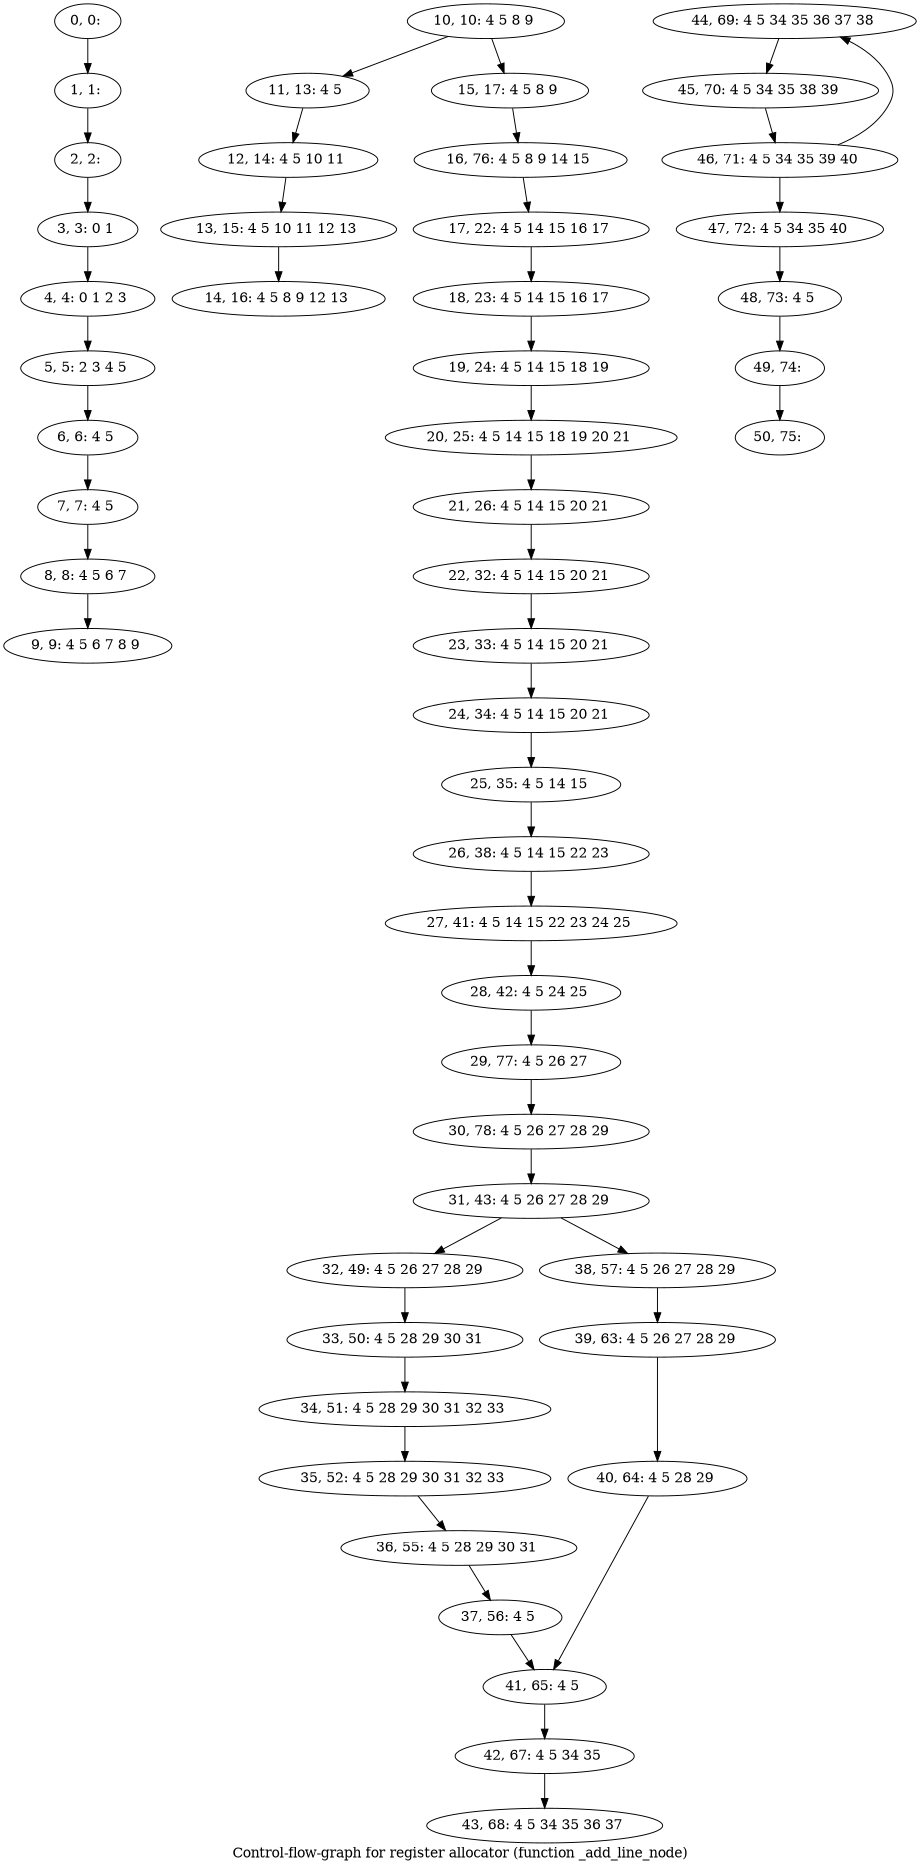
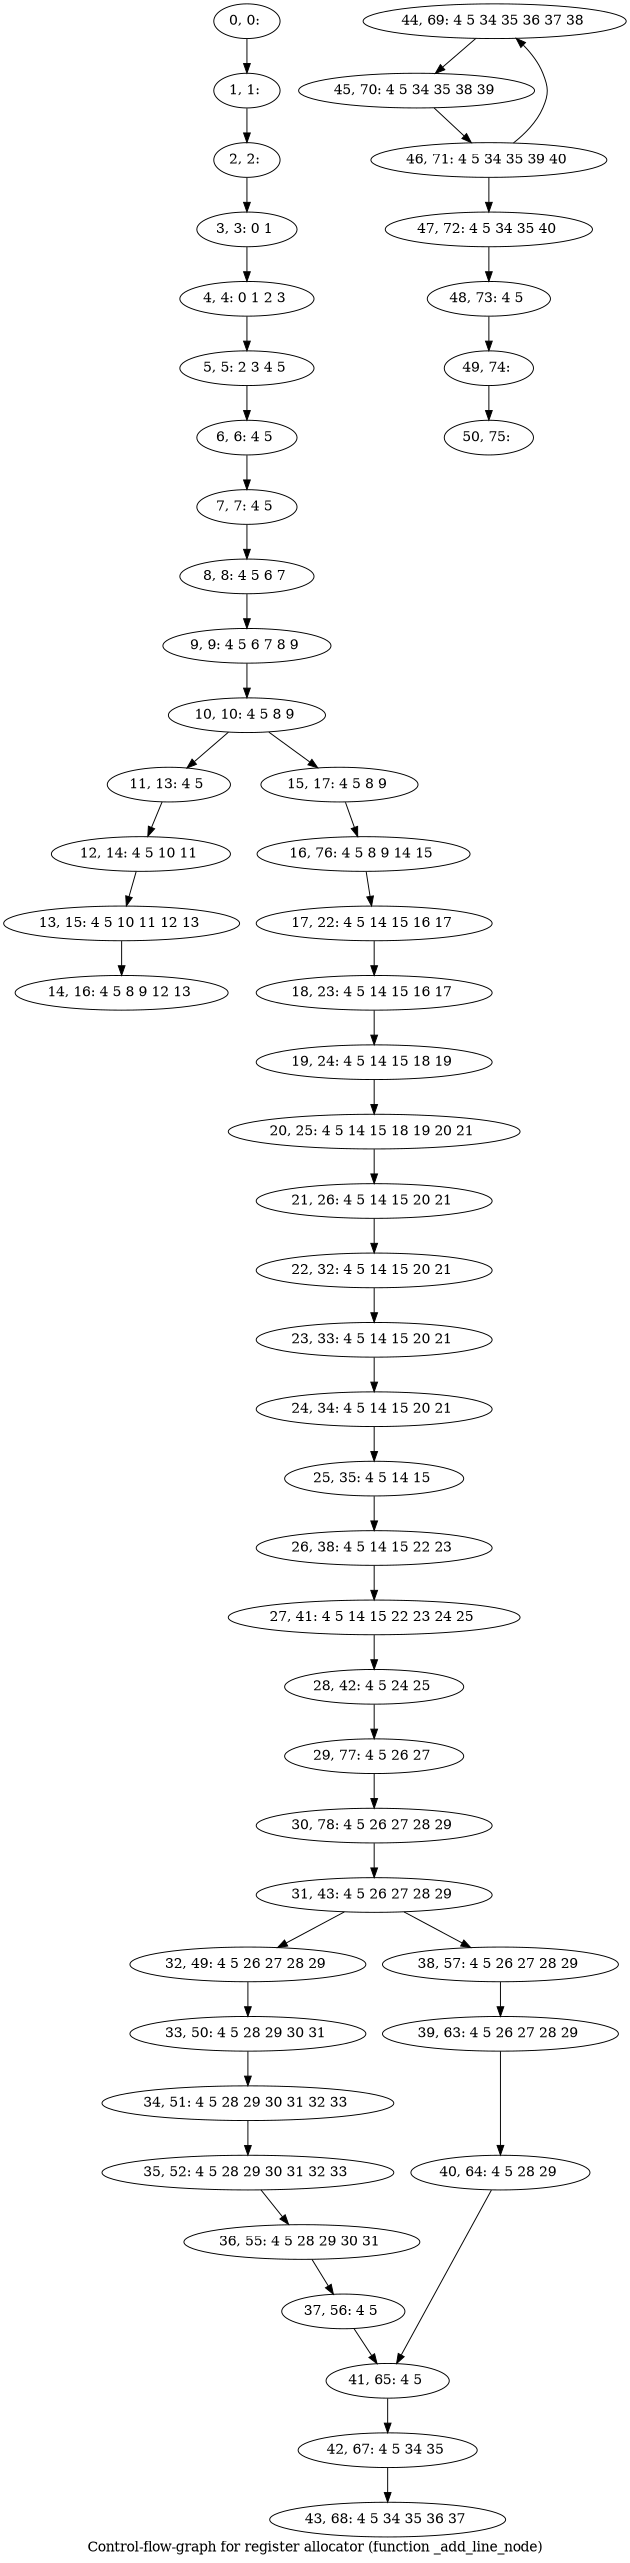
edge "9, 9: 4 5 6 7 8 9" -> "10, 10: 4 5 8 9": added
